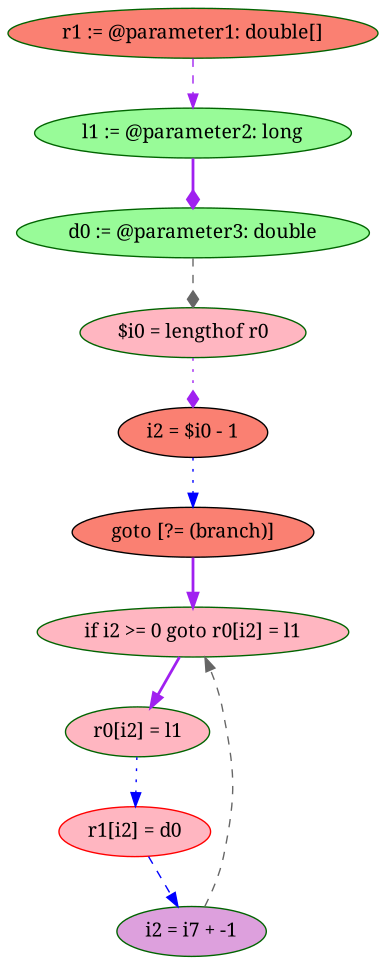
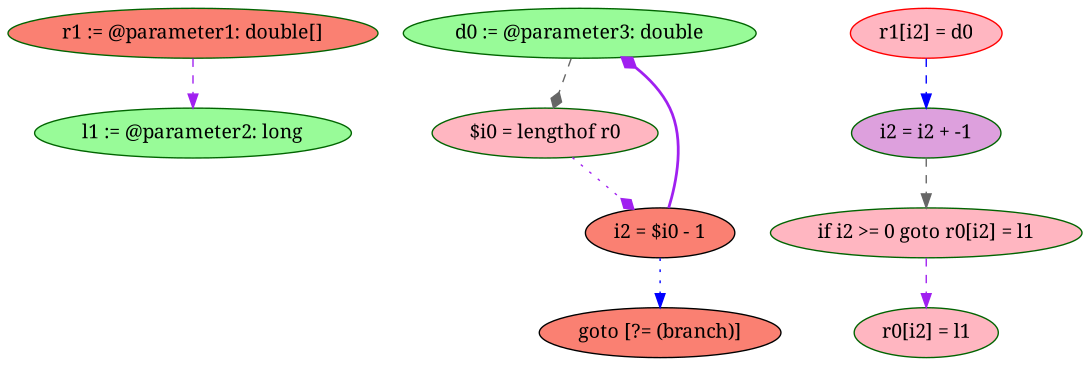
edge "l1 := @parameter2: long" -> "d0 := @parameter3: double": now "i2 = $i0 - 1" -> "d0 := @parameter3: double"
edge "goto [?= (branch)]" -> "if i2 >= 0 goto r0[i2] = l1": removed
edge "if i2 >= 0 goto r0[i2] = l1" -> "r0[i2] = l1": style bold -> dashed
edge "r0[i2] = l1" -> "r1[i2] = d0": removed
node "i2 = i7 + -1": label "i2 = i7 + -1" -> "i2 = i2 + -1"
